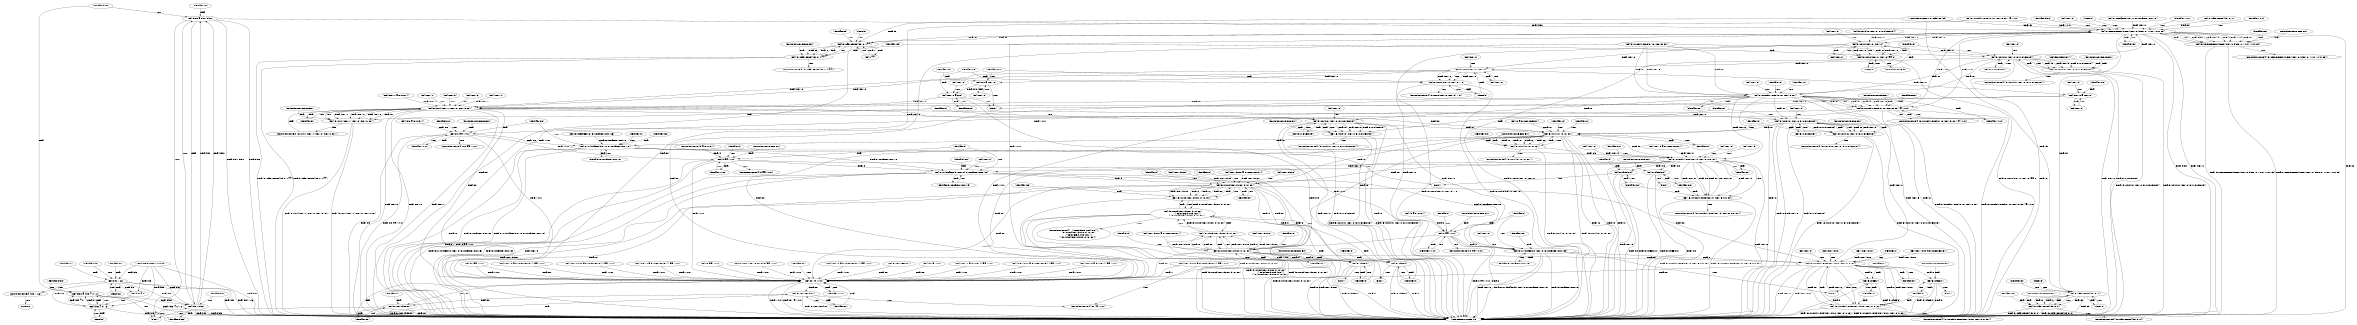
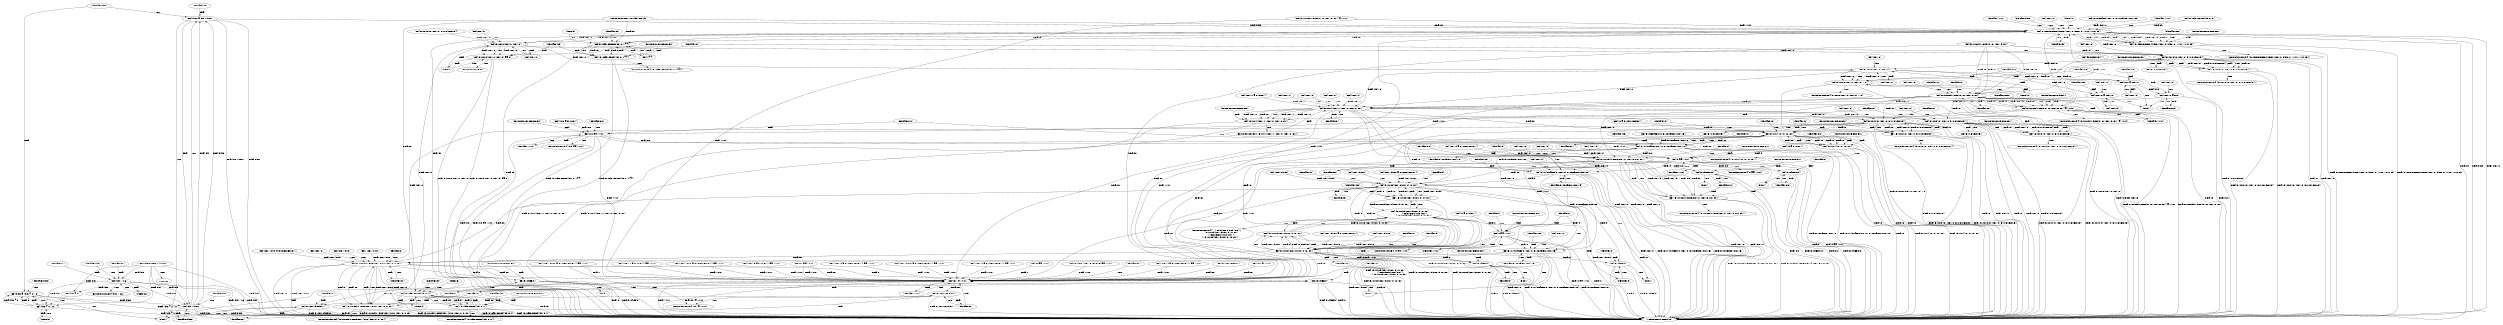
node "(Call,BN_GENCB_call(cb, 2, n++))": label "(Call,BN_GENCB_call(cb, 2, n++))" -> "(Call,BN_GENCB_goto(cb, 2, n++))"
node "(ControlStructure,*d = BN_new())": label "(ControlStructure,*d = BN_new())" -> "(Call,*d = BN_new())"
edge "(Call,!BN_mod_inverse(rsa->d, rsa->e, pr0, ctx))" -> "(Call,BN_mod_inverse(rsa->d, rsa->e, pr0, ctx))": label "CONSTTIME: " -> "CFG: "
edge "(Call,r3 == NULL)" -> "(Call,ctx != NULL)": label "DDG: NULL" -> "DDG: n"
edge "(ControlStructure,if (bits < 16))" -> "1000120": now "(MethodParameterIn,int bits)" -> "1000120"
